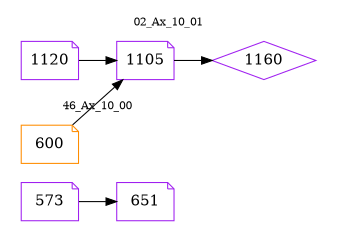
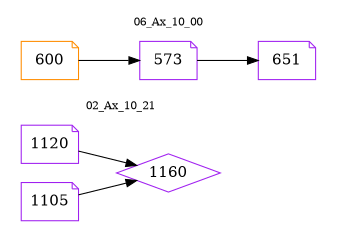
cluster "02_Ax_10_01": label "02_Ax_10_01" -> "02_Ax_10_21"
edge "1120" -> "1105": now "1120" -> "1160"
edge "600" -> "1105": now "600" -> "573"
cluster "46_Ax_10_00": label "46_Ax_10_00" -> "06_Ax_10_00"
